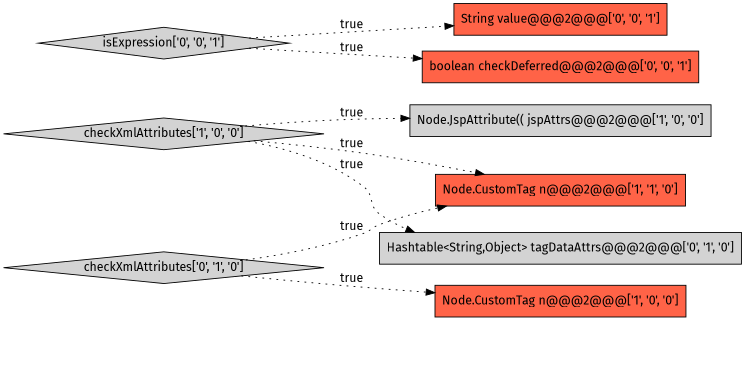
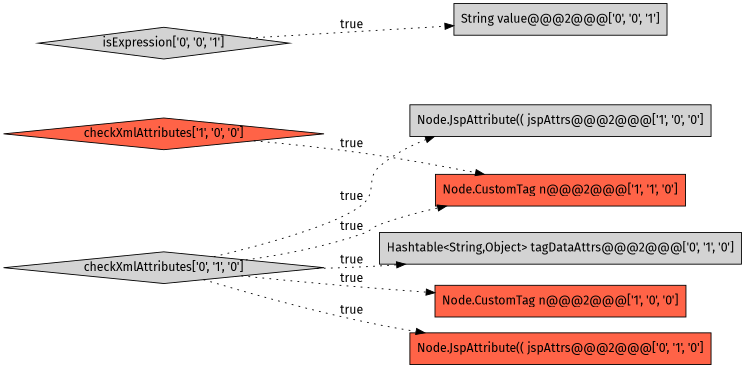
node "String value@@@2@@@['0', '0', '1']": fillcolor tomato -> lightgray
node "boolean checkDeferred@@@2@@@['0', '0', '1']": removed
edge "checkXmlAttributes['1', '0', '0']" -> "Node.JspAttribute(( jspAttrs@@@2@@@['1', '0', '0']": now "checkXmlAttributes['0', '1', '0']" -> "Node.JspAttribute(( jspAttrs@@@2@@@['1', '0', '0']"
node "checkXmlAttributes['1', '0', '0']": fillcolor lightgray -> tomato
edge "checkXmlAttributes['1', '0', '0']" -> "Hashtable<String,Object> tagDataAttrs@@@2@@@['0', '1', '0']": now "checkXmlAttributes['0', '1', '0']" -> "Hashtable<String,Object> tagDataAttrs@@@2@@@['0', '1', '0']"
node "Node.JspAttribute(( jspAttrs@@@2@@@['0', '1', '0']": added
